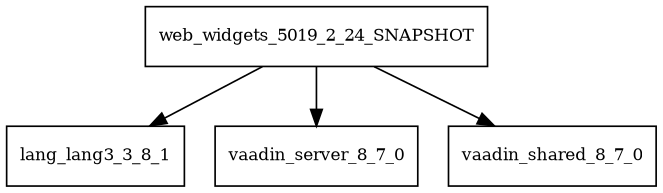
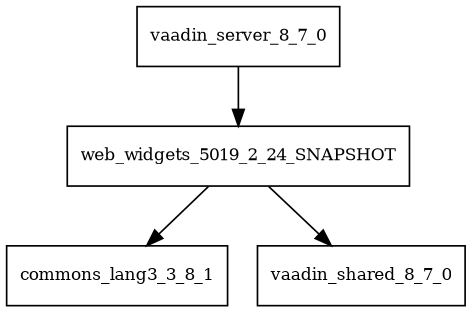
edge "web_widgets_5019_2_24_SNAPSHOT" -> "vaadin_server_8_7_0": reversed
node "lang_lang3_3_8_1": label "lang_lang3_3_8_1" -> "commons_lang3_3_8_1"
